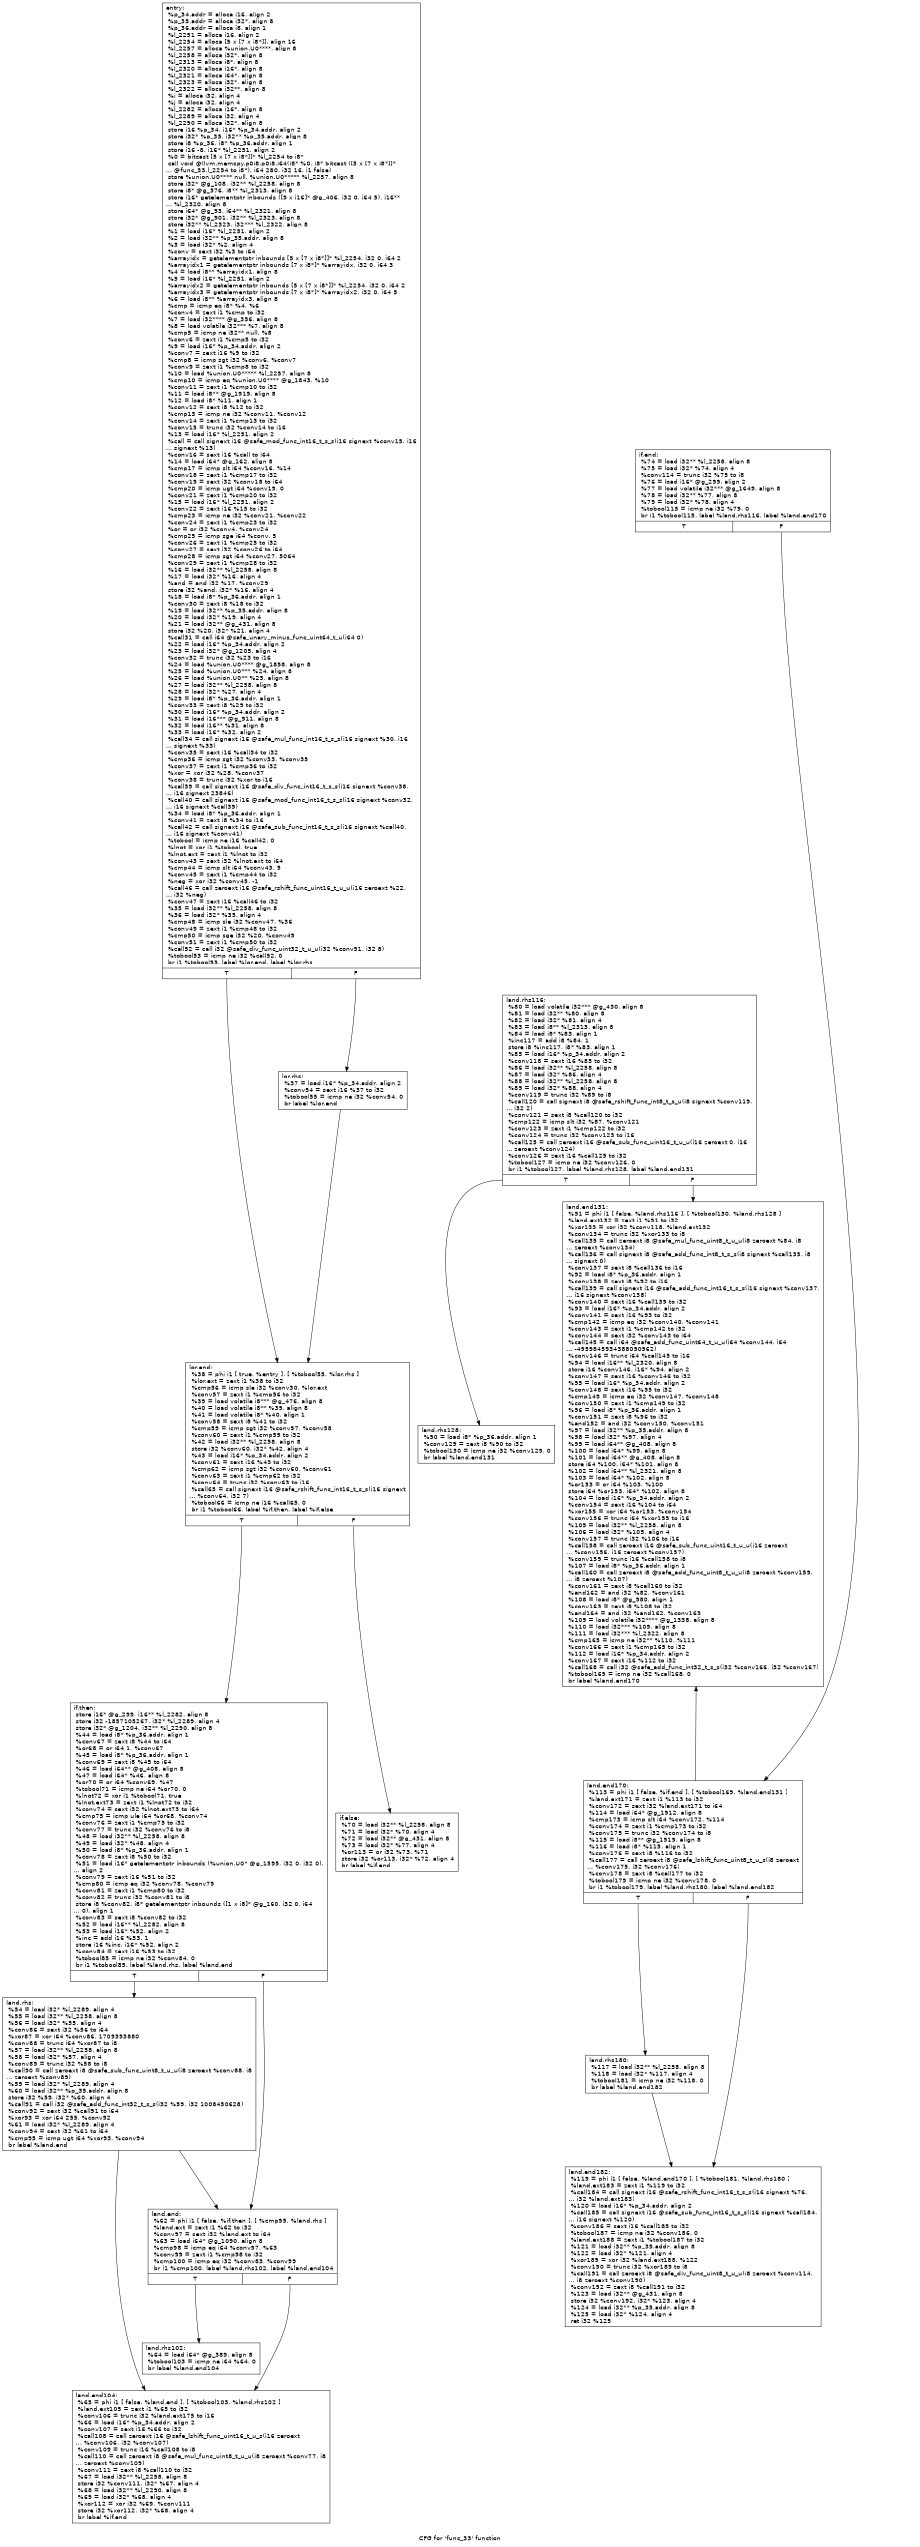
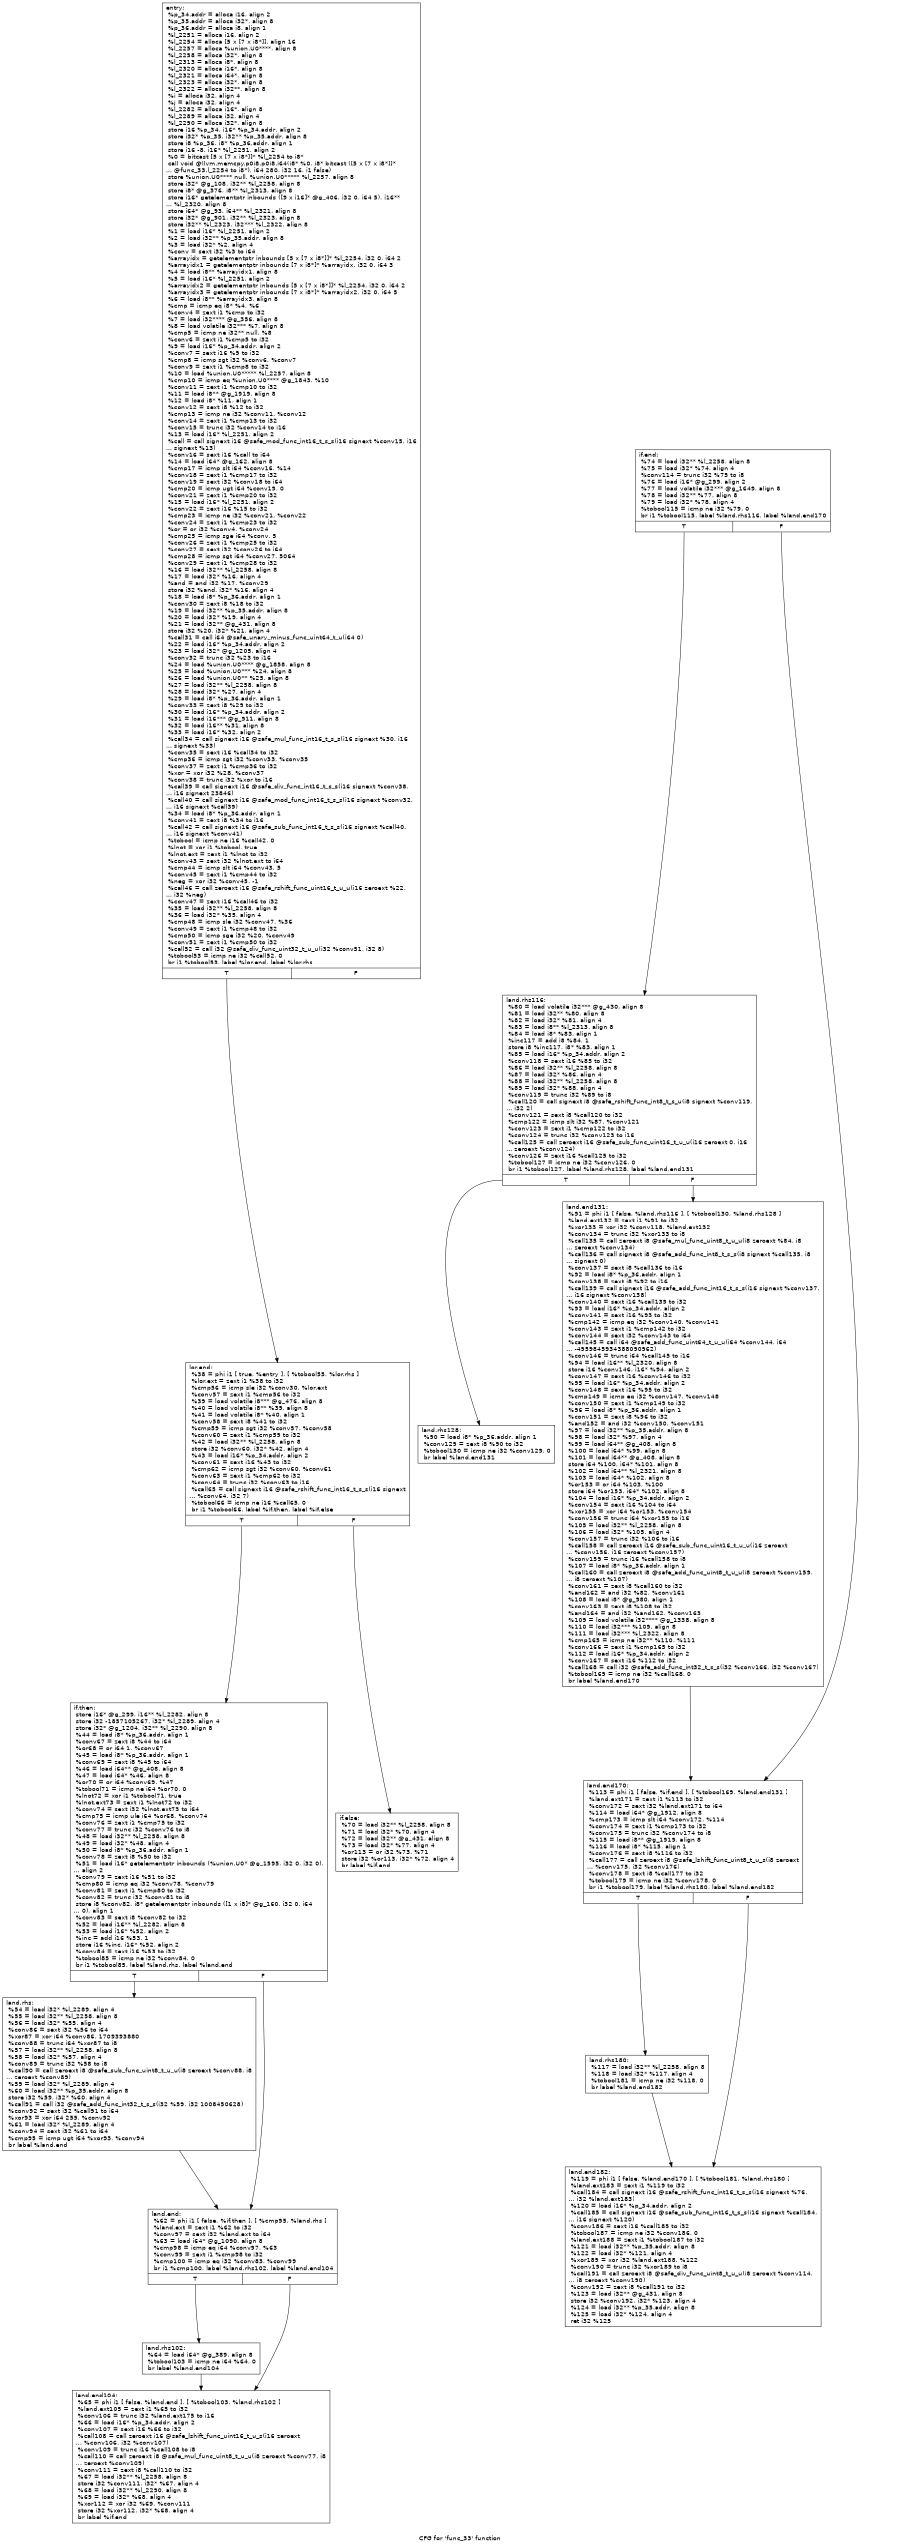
edge "if.end:" -> "land.rhs116:": added
node "lor.rhs:": removed
edge "land.end170:" -> "land.end131:": reversed
edge "land.rhs:" -> "land.end104:": now "land.rhs102:" -> "land.end104:"
